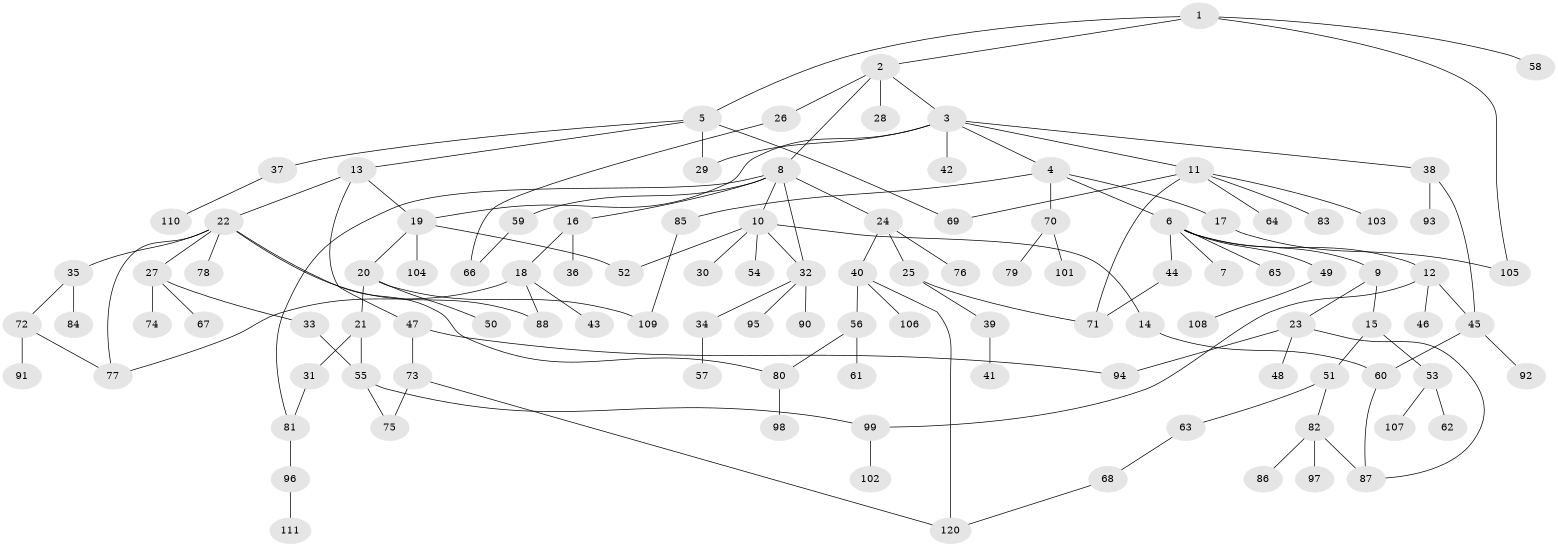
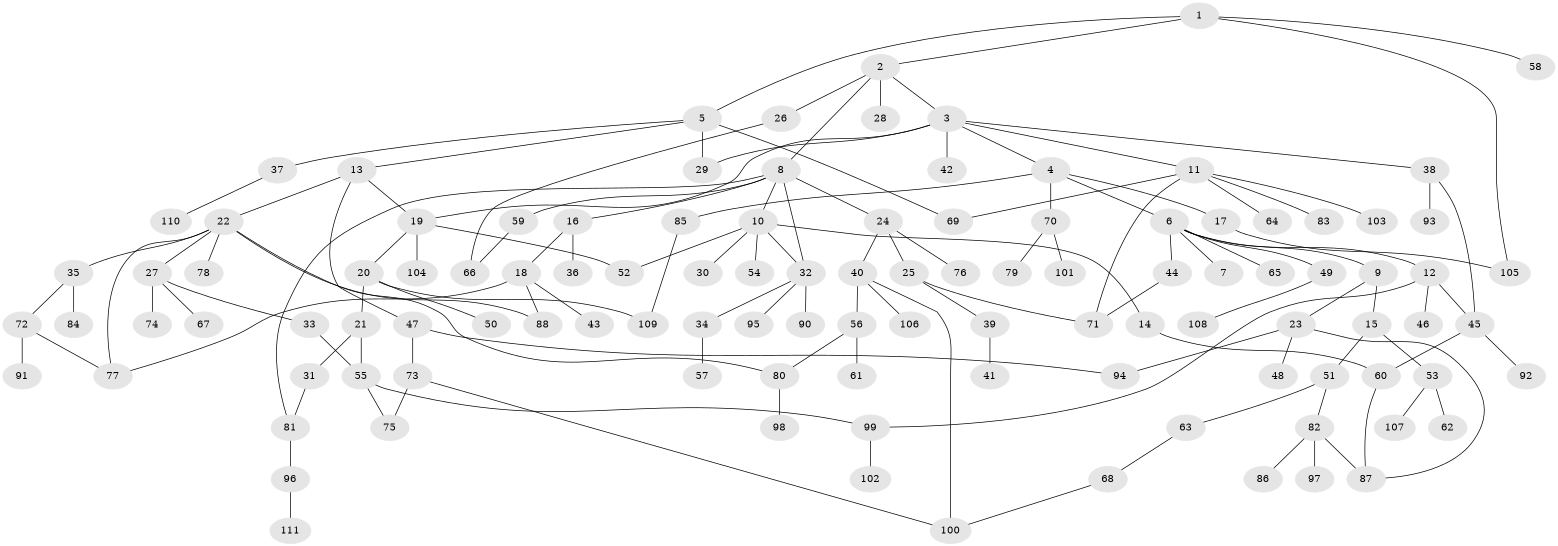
node "120": label "120" -> "100"
